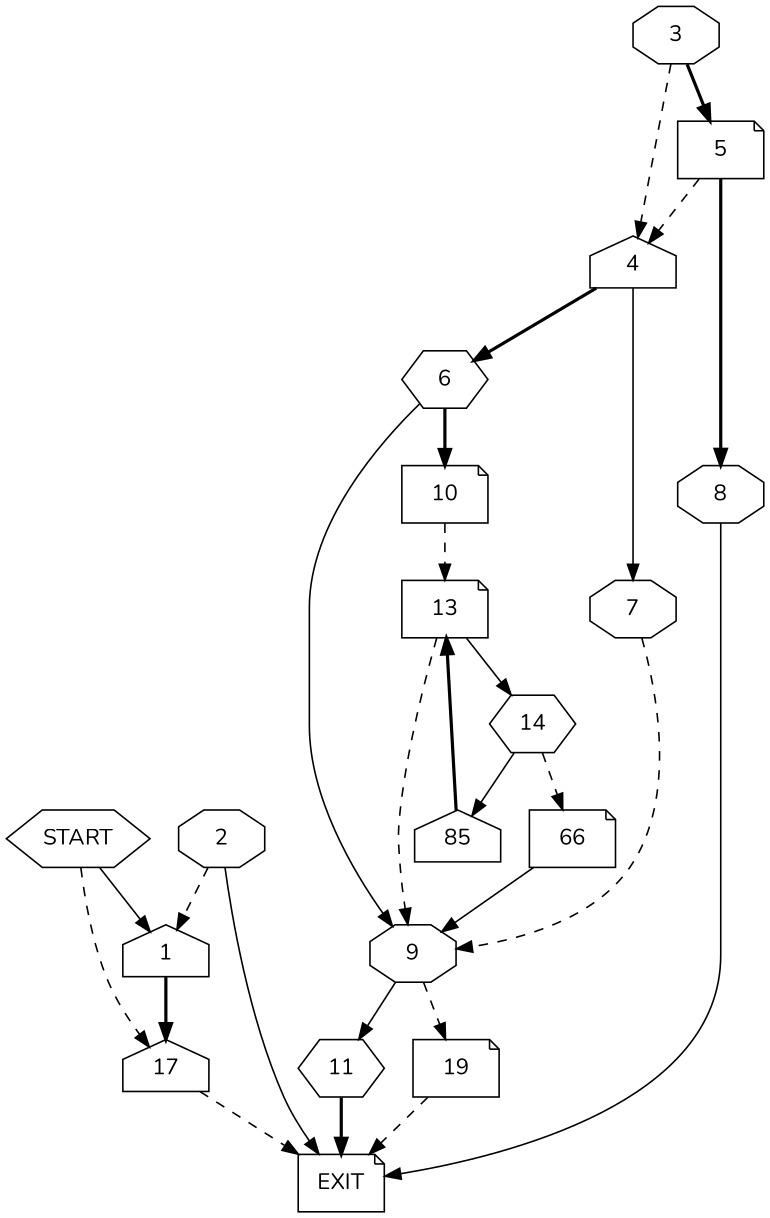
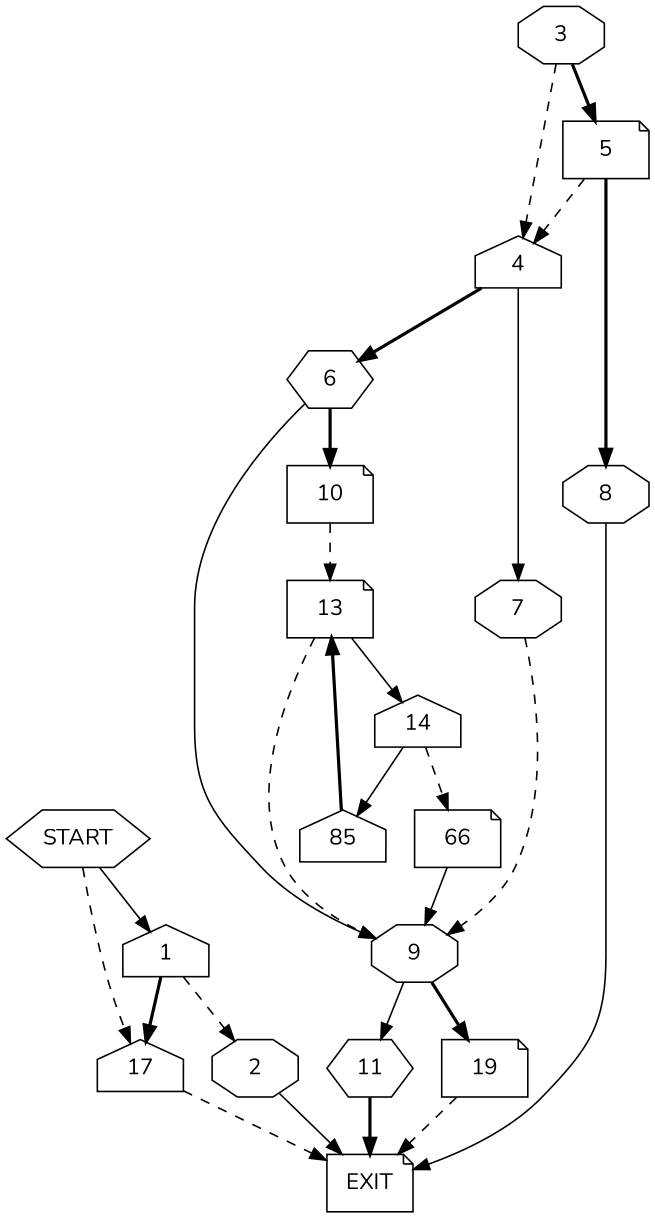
node "14": shape hexagon -> house
edge "2" -> "1": reversed
edge "9" -> "19": style dashed -> bold
